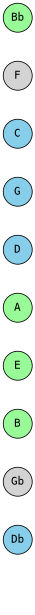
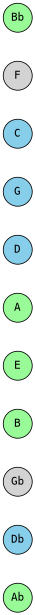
node "Ab": added
